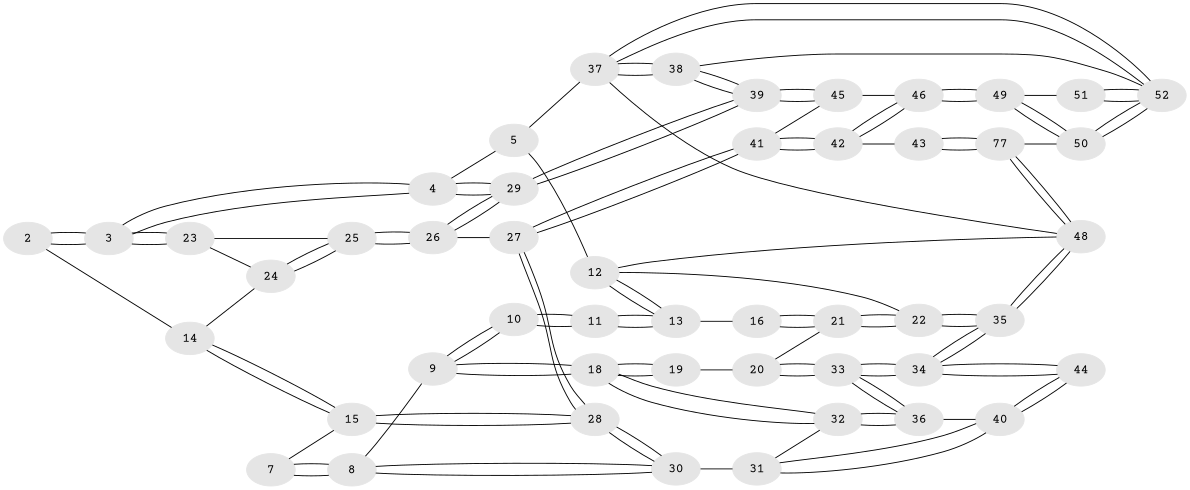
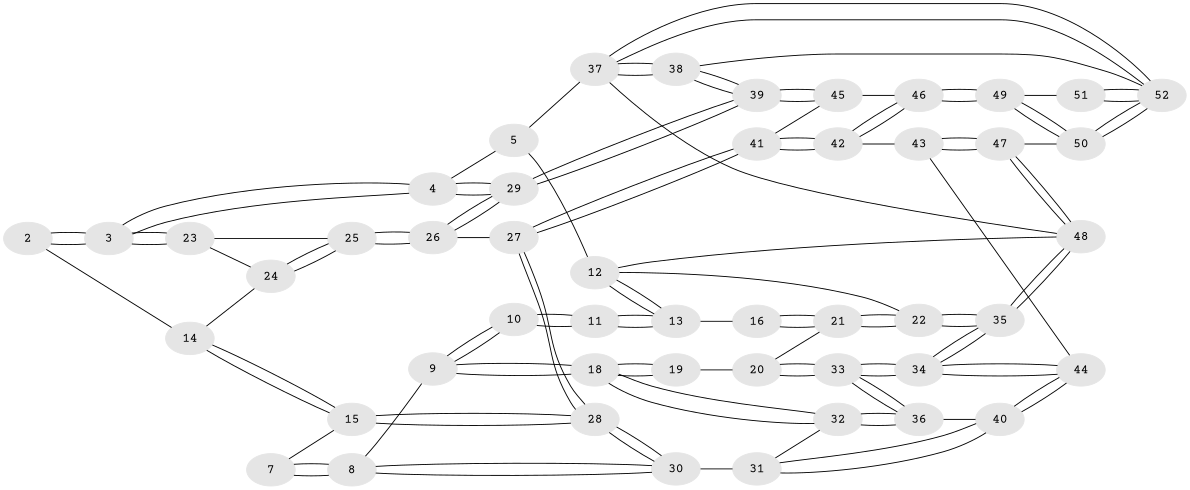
node "77": label "77" -> "47"
edge "43" -- "44": added
